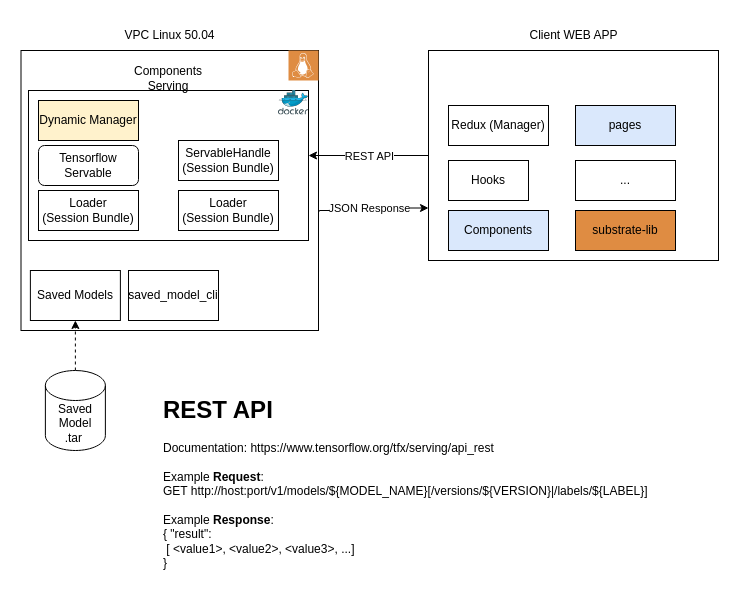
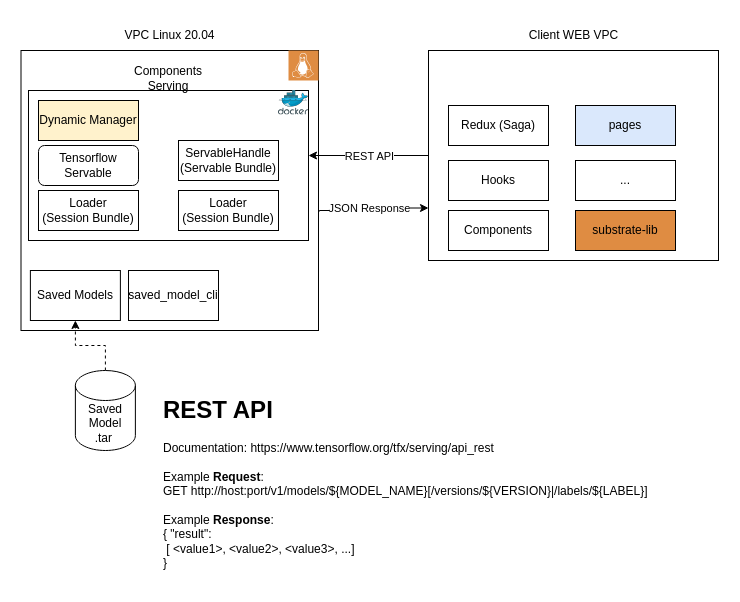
node "VPC Linux 50.04": label "VPC Linux 50.04" -> "VPC Linux 20.04"
node "Client WEB APP": label "Client WEB APP" -> "Client WEB VPC"
node "Redux (Manager)": label "Redux (Manager)" -> "Redux (Saga)"
node "ServableHandle (Session Bundle)": label "ServableHandle (Session Bundle)" -> "ServableHandle (Servable Bundle)"
node "Hooks": size 80x40 -> 100x40
node "Components": fillcolor #dae8fc -> #ffffff
node "Saved Model .tar": moved (75, 411) -> (105, 411)
